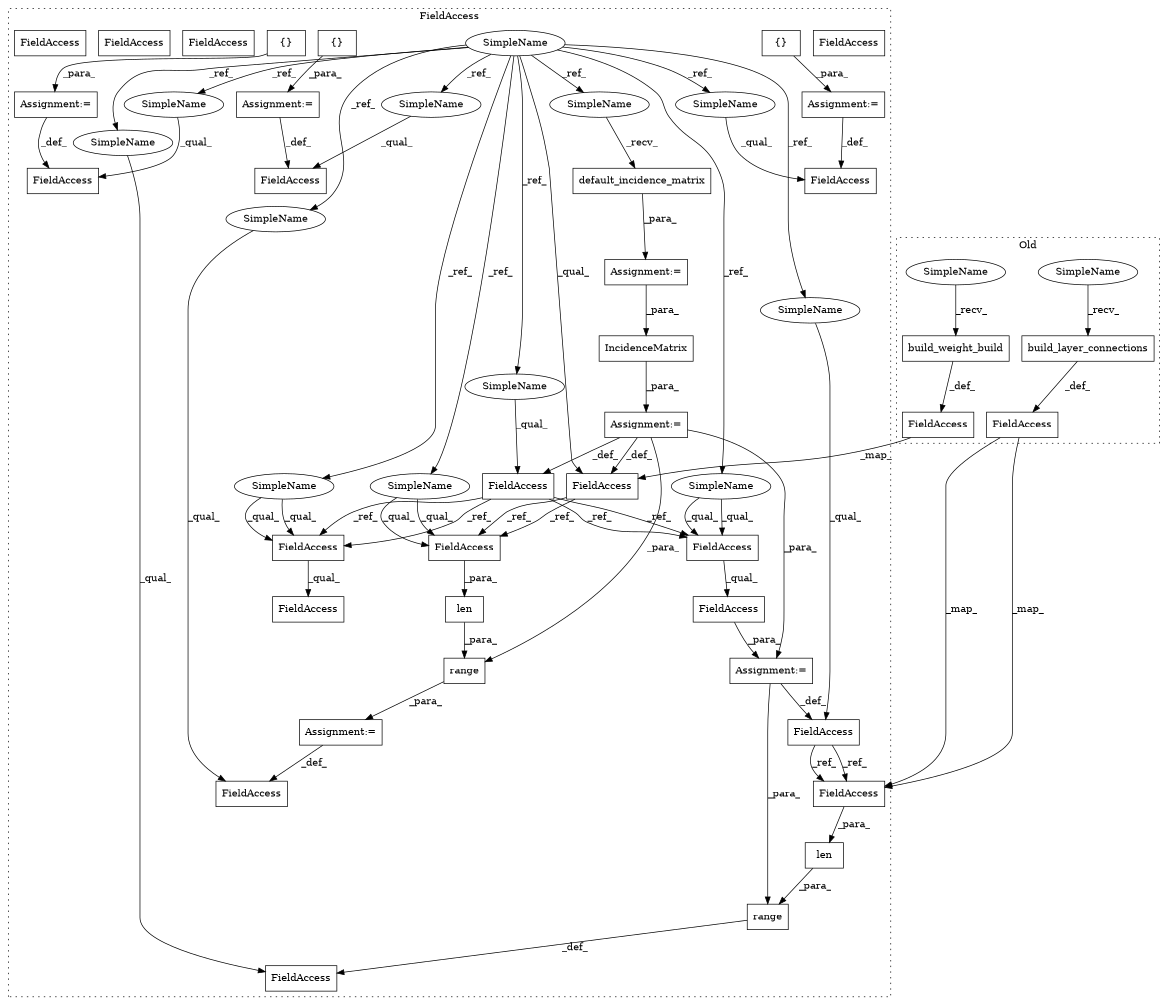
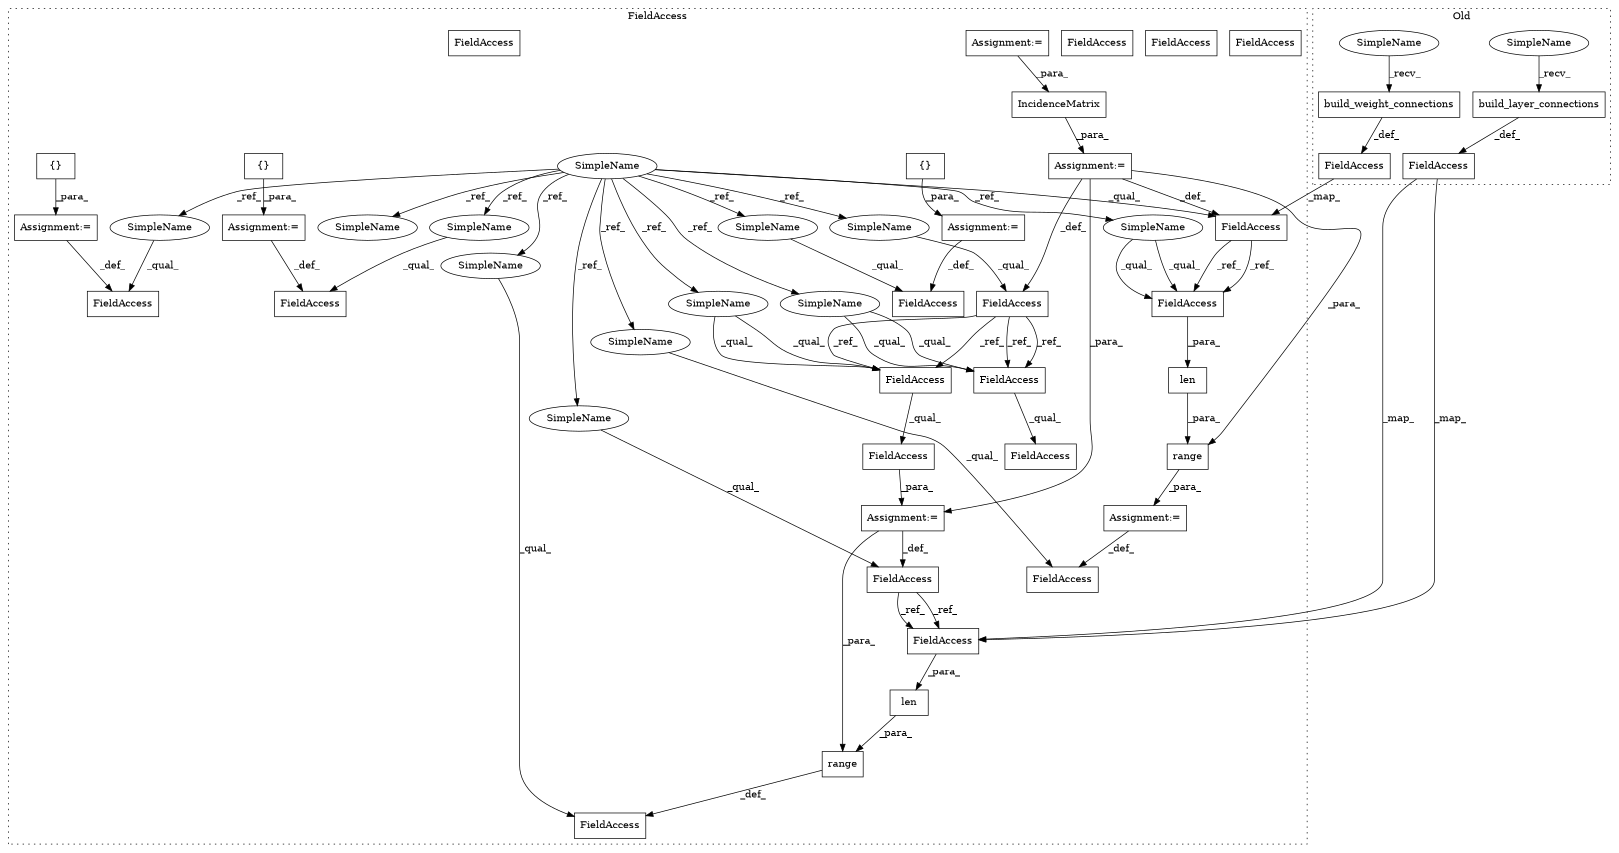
node "default_incidence_matrix": removed
node "build_weight_build": label "build_weight_build" -> "build_weight_connections"
